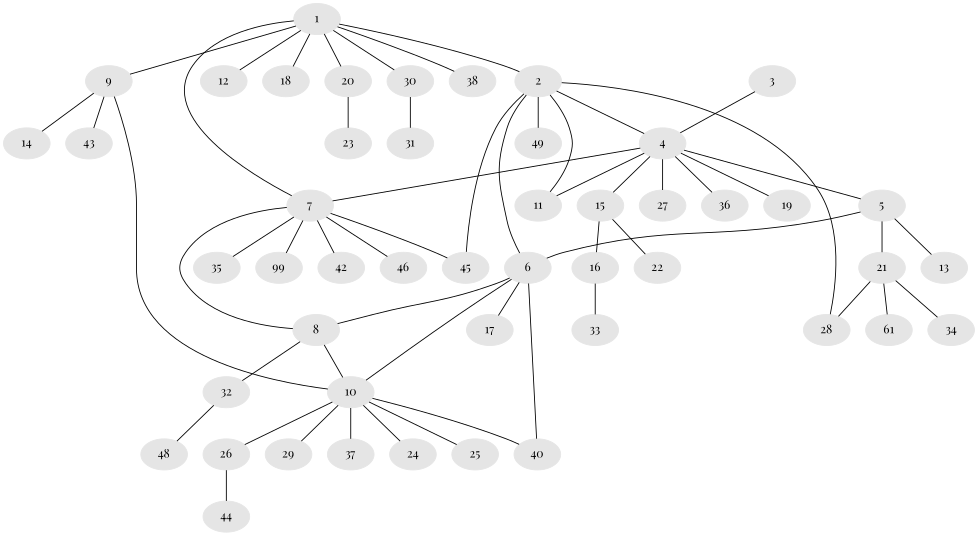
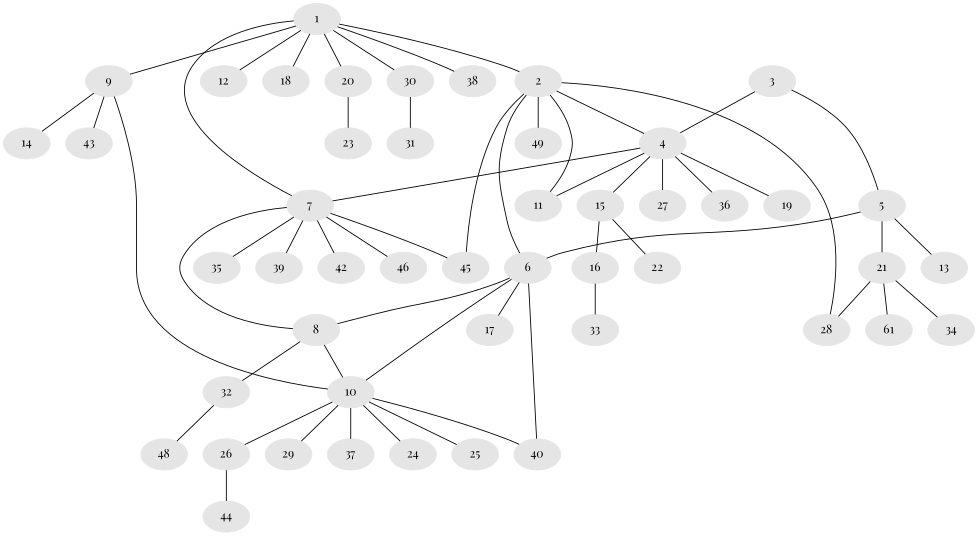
edge "4" -- "5": now "3" -- "5"
node "99": label "99" -> "39"
